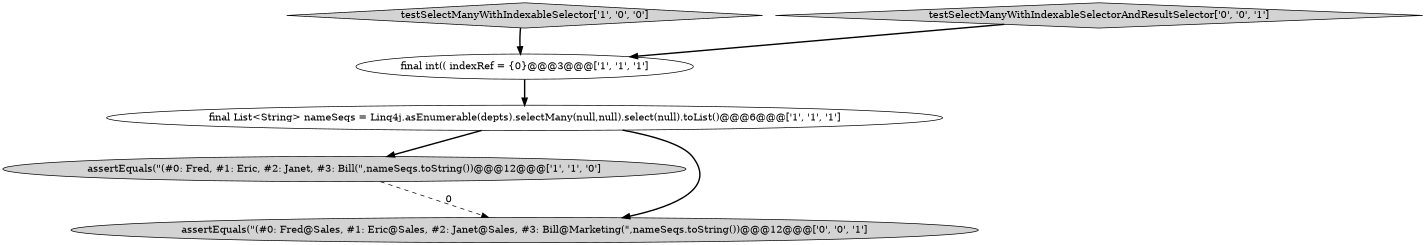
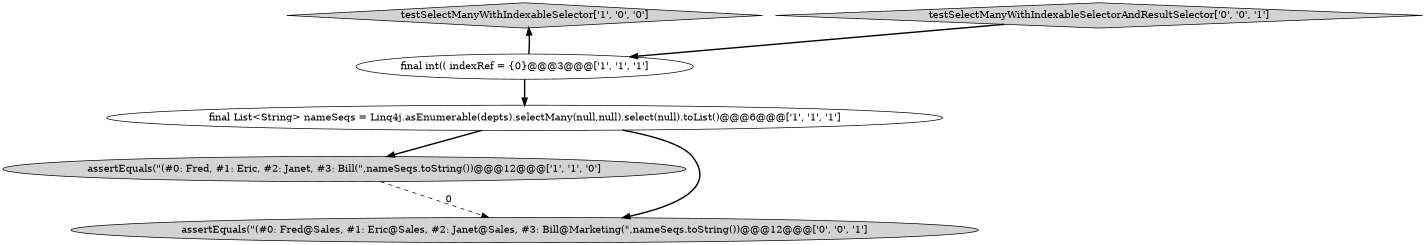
edge "testSelectManyWithIndexableSelector['1', '0', '0']" -> "final int(( indexRef = {0}@@@3@@@['1', '1', '1']": reversed
